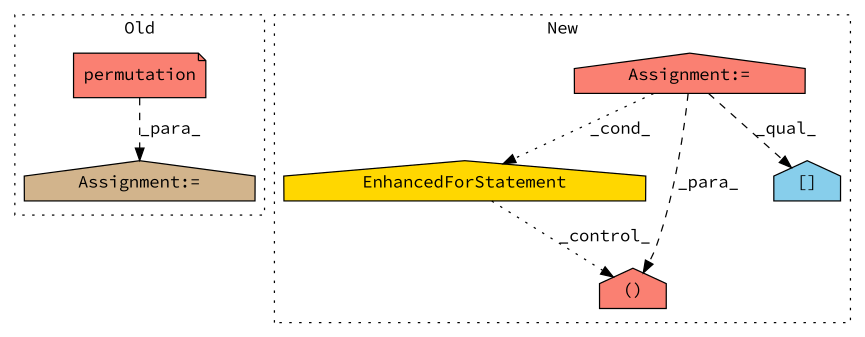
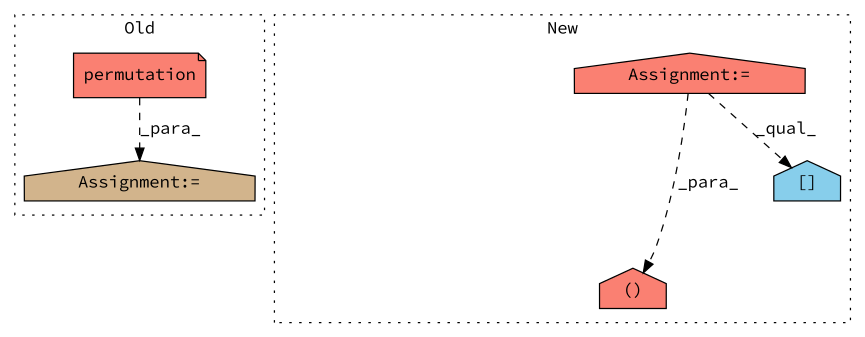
node "EnhancedForStatement": removed
